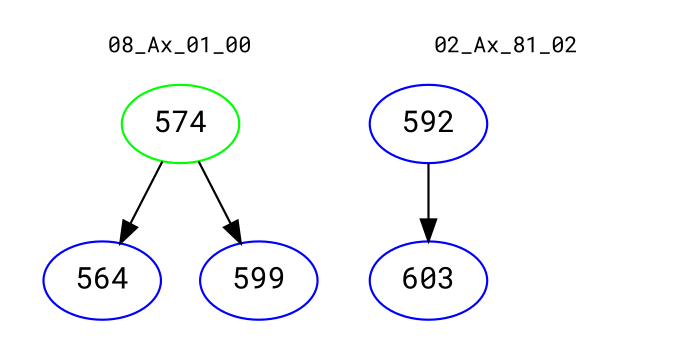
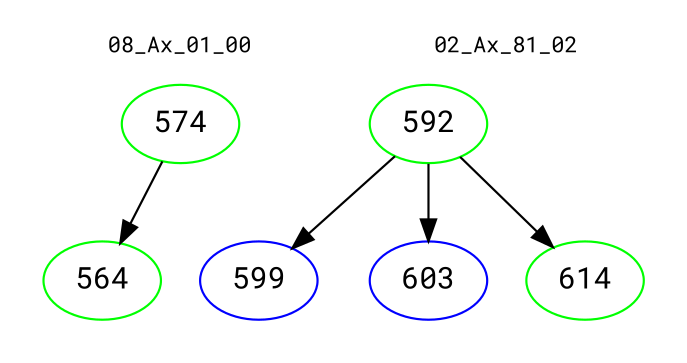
node "592": color blue -> green
edge "574" -> "599": now "592" -> "599"
node "564": color blue -> green
node "614": added
